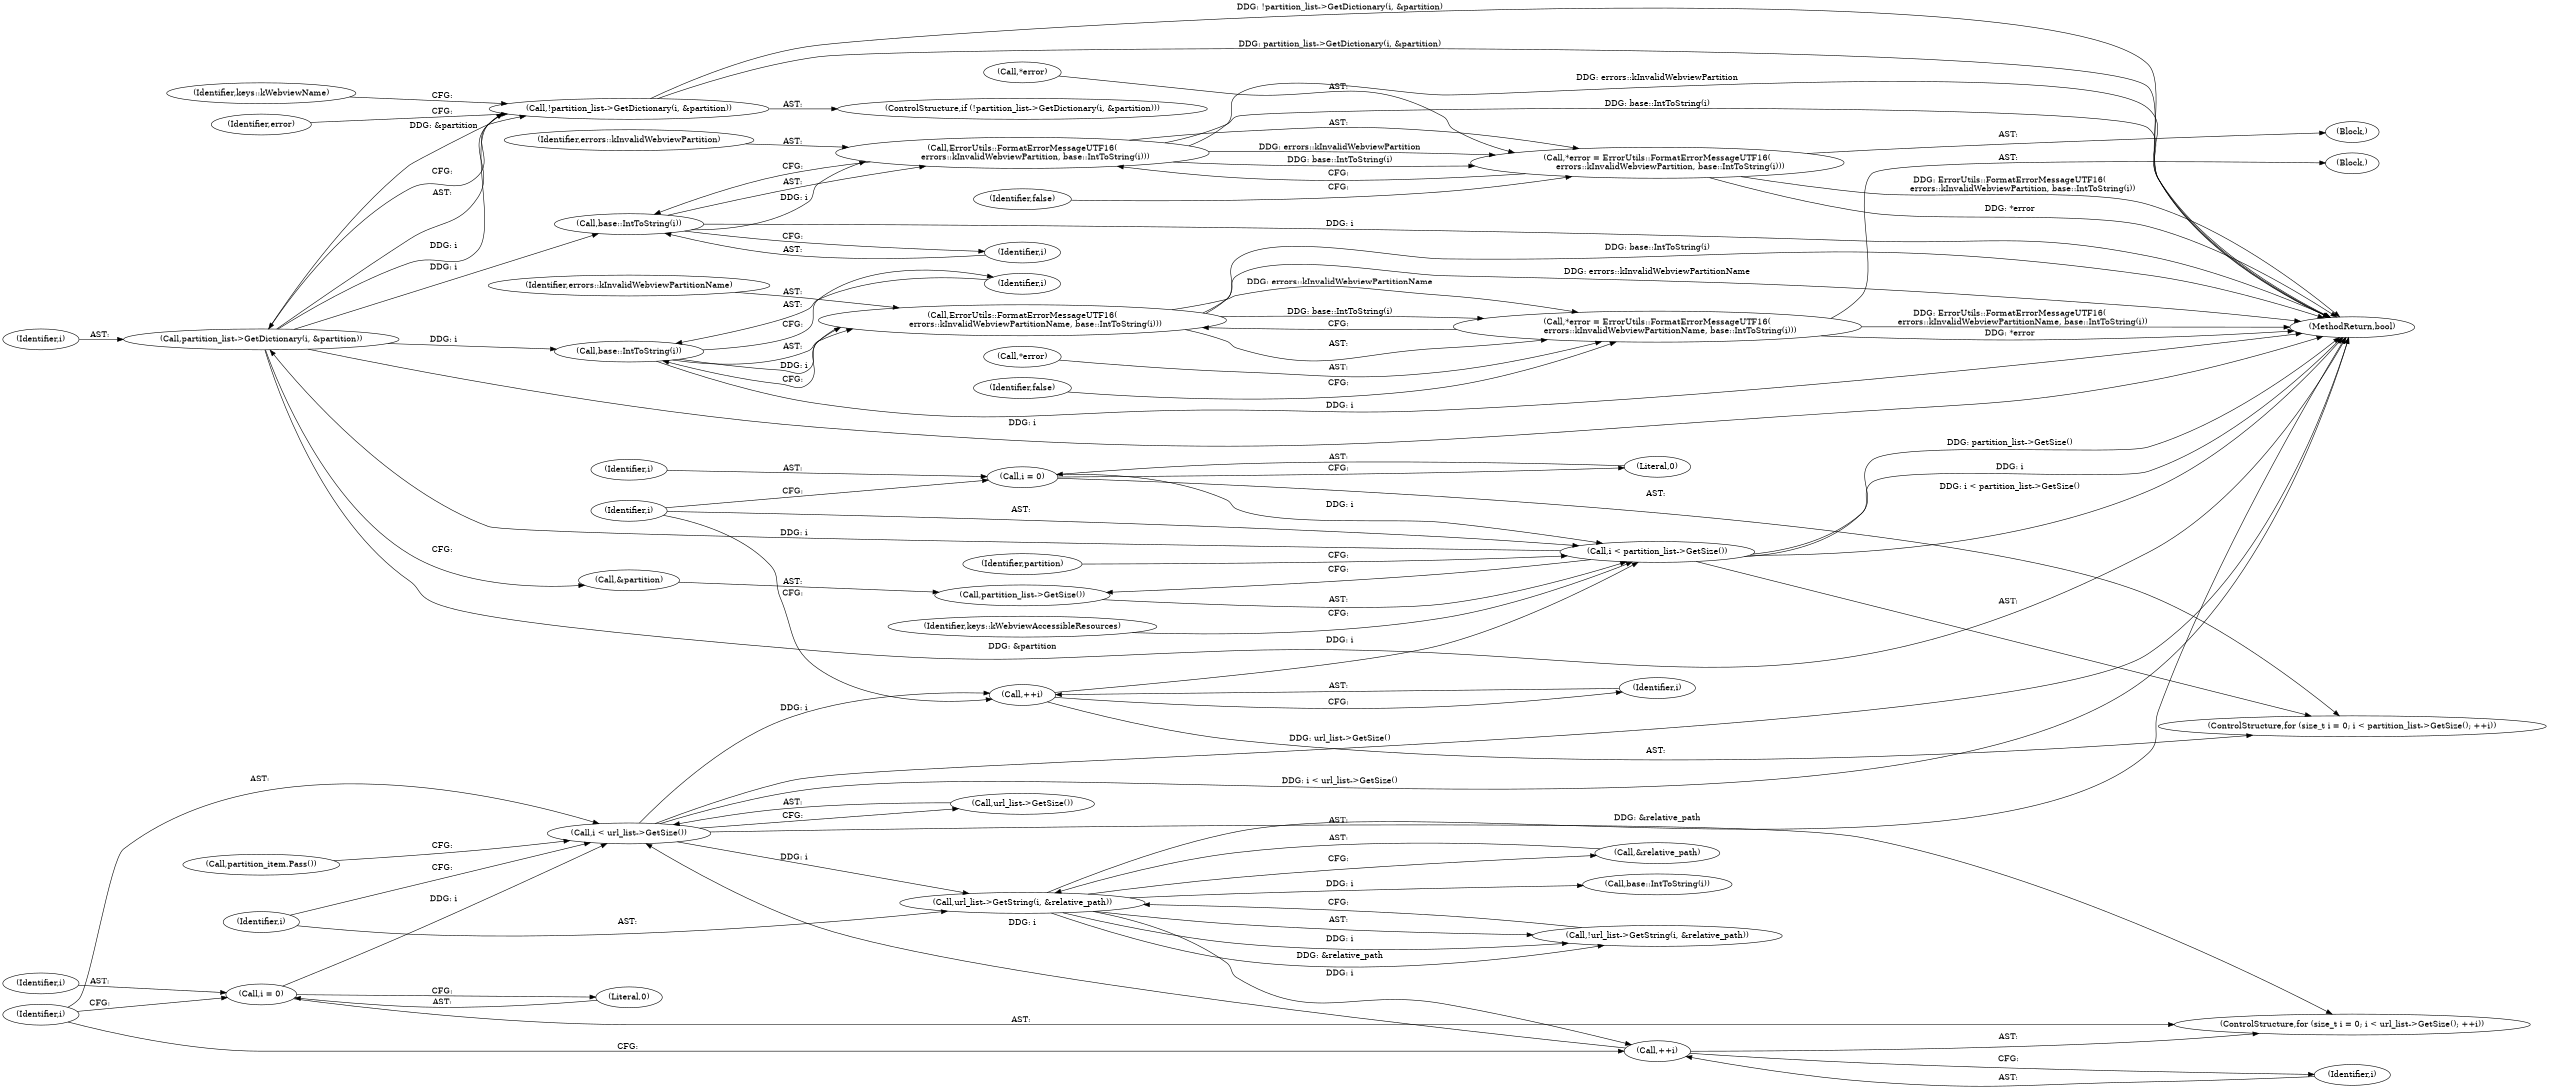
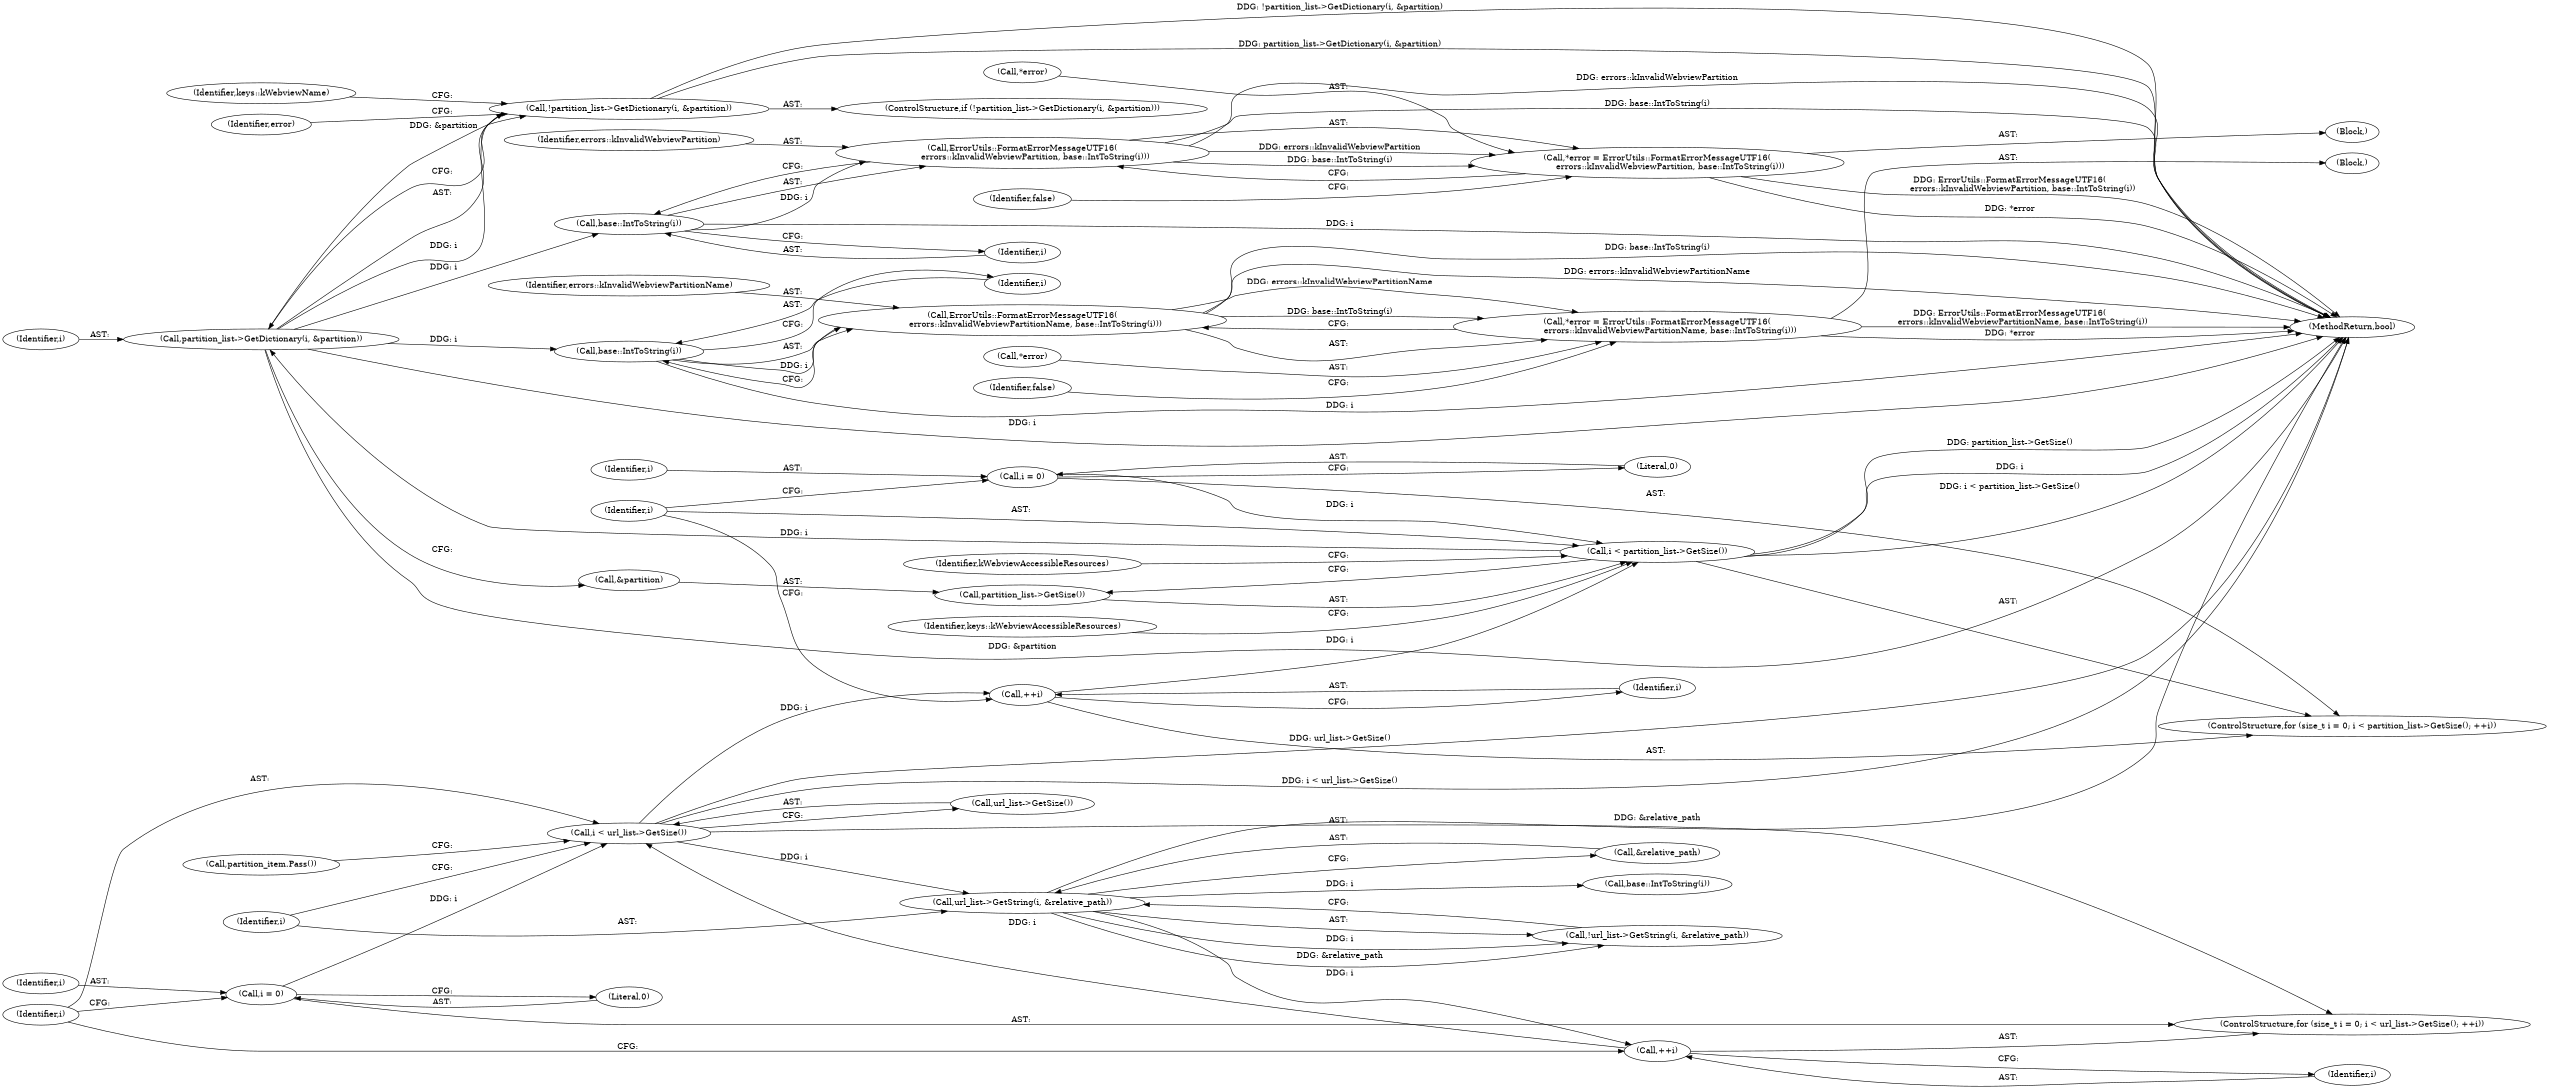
node "(Identifier,partition)": label "(Identifier,partition)" -> "(Identifier,kWebviewAccessibleResources)"
